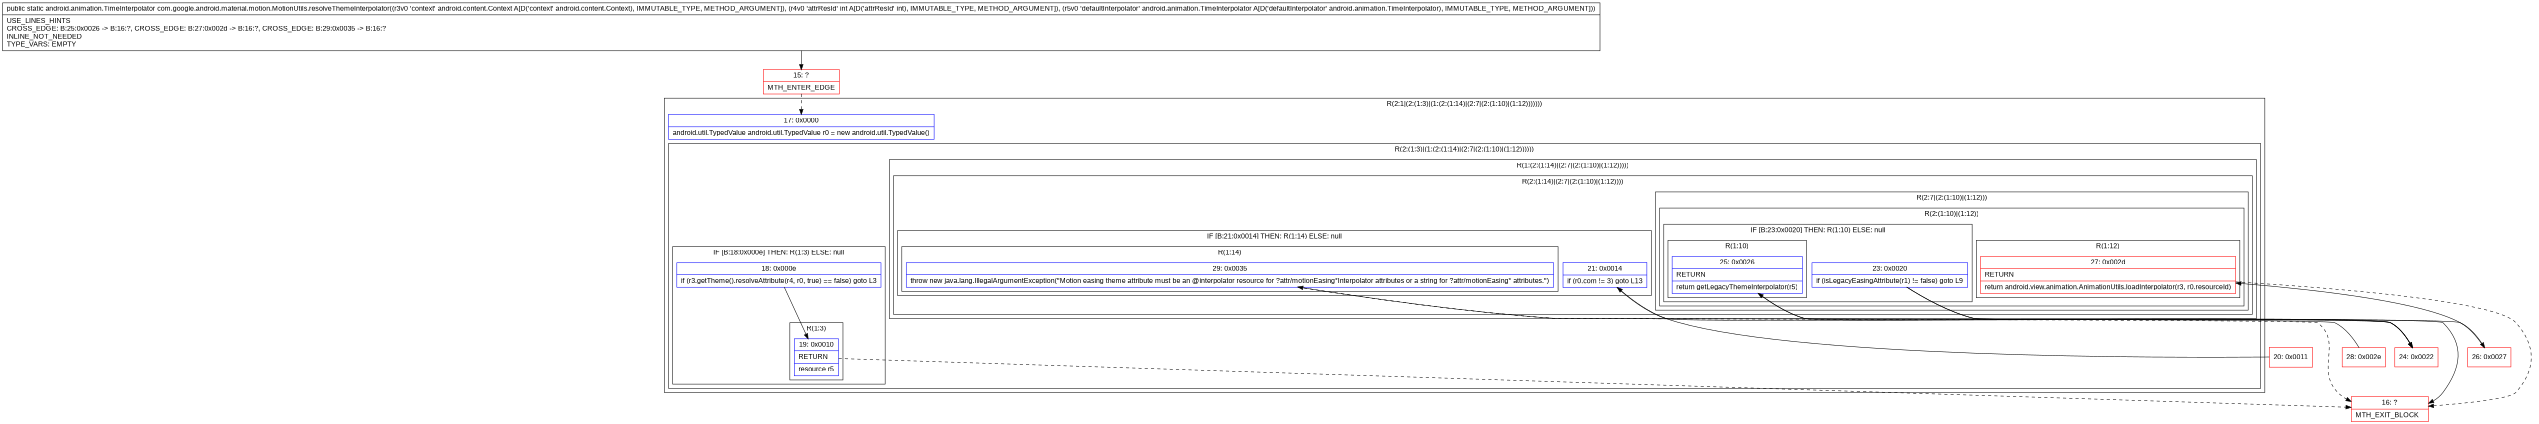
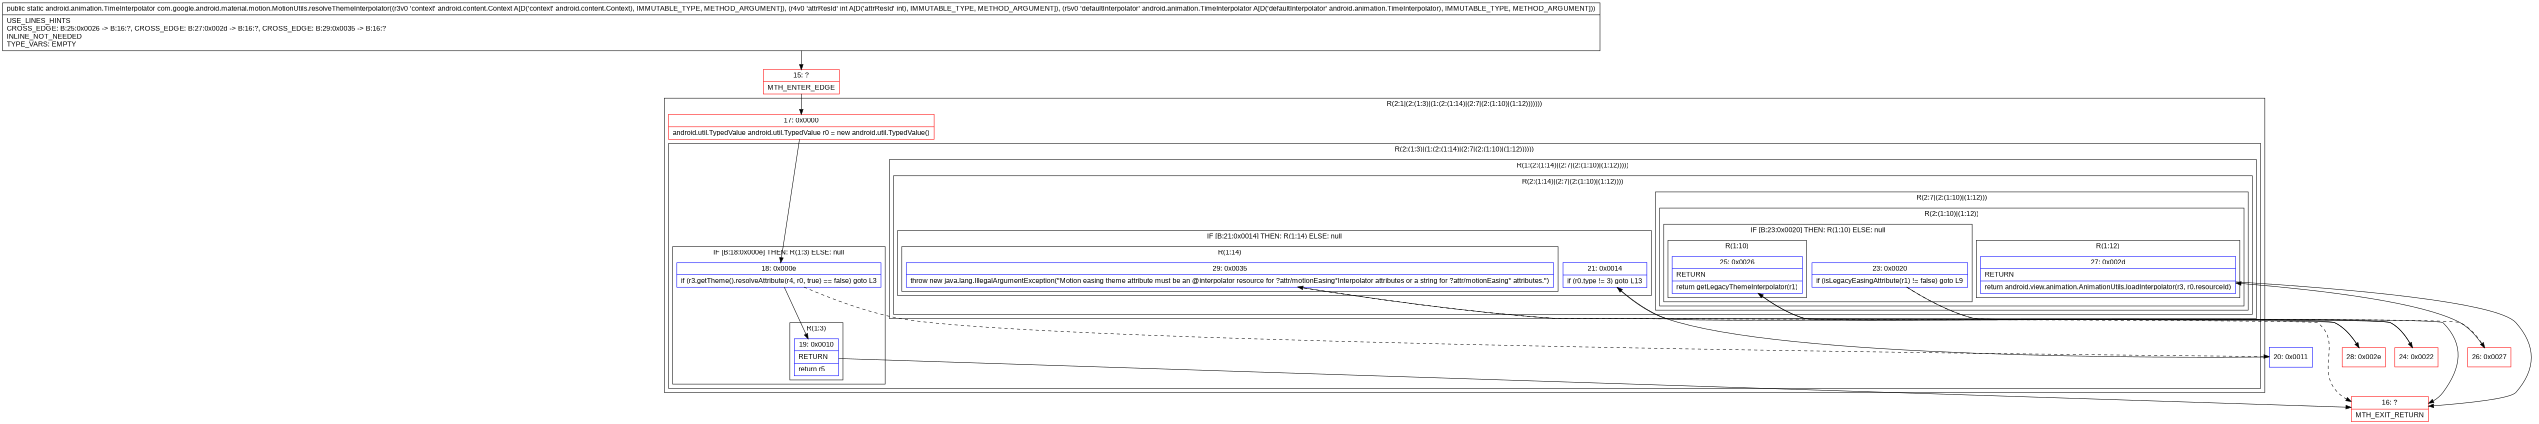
edge "15: ?" -> "17: 0x0000": style dashed -> solid
node "17: 0x0000": color blue -> red
edge "17: 0x0000" -> "18: 0x000e": added
node "27: 0x002d": color red -> blue
node "21: 0x0014": text "if (r0.com != 3) goto L13" -> "if (r0.type != 3) goto L13"
node "25: 0x0026": text "return getLegacyThemeInterpolator(r5)" -> "return getLegacyThemeInterpolator(r1)"
edge "27: 0x002d" -> "16: ?": style dashed -> solid
edge "21: 0x0014" -> "24: 0x0022": now "21: 0x0014" -> "28: 0x002e"
edge "23: 0x0020" -> "26: 0x0027": style solid -> dashed
edge "18: 0x000e" -> "20: 0x0011": added
node "20: 0x0011": color red -> blue
node "19: 0x0010": text "resource r5" -> "return r5"
edge "19: 0x0010" -> "16: ?": style dashed -> solid
node "16: ?": text "MTH_EXIT_BLOCK" -> "MTH_EXIT_RETURN"
